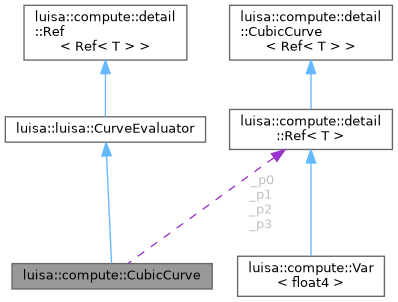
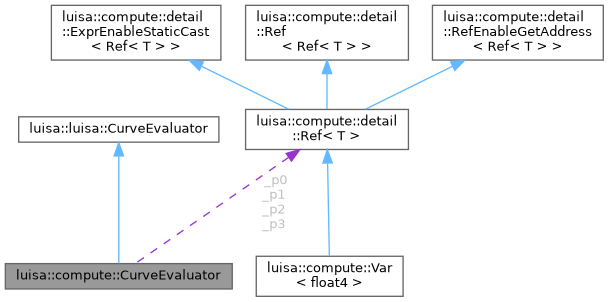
node "luisa::compute::detail ::CubicCurve < Ref< T > >": label "luisa::compute::detail ::CubicCurve < Ref< T > >" -> "luisa::compute::detail ::ExprEnableStaticCast < Ref< T > >"
node "luisa::compute::detail ::RefEnableGetAddress < Ref< T > >": added
edge "luisa::luisa::CurveEvaluator" -> "luisa::compute::detail ::Ref < Ref< T > >": now "luisa::compute::detail ::Ref< T >" -> "luisa::compute::detail ::Ref < Ref< T > >"
node "luisa::compute::CubicCurve": label "luisa::compute::CubicCurve" -> "luisa::compute::CurveEvaluator"
